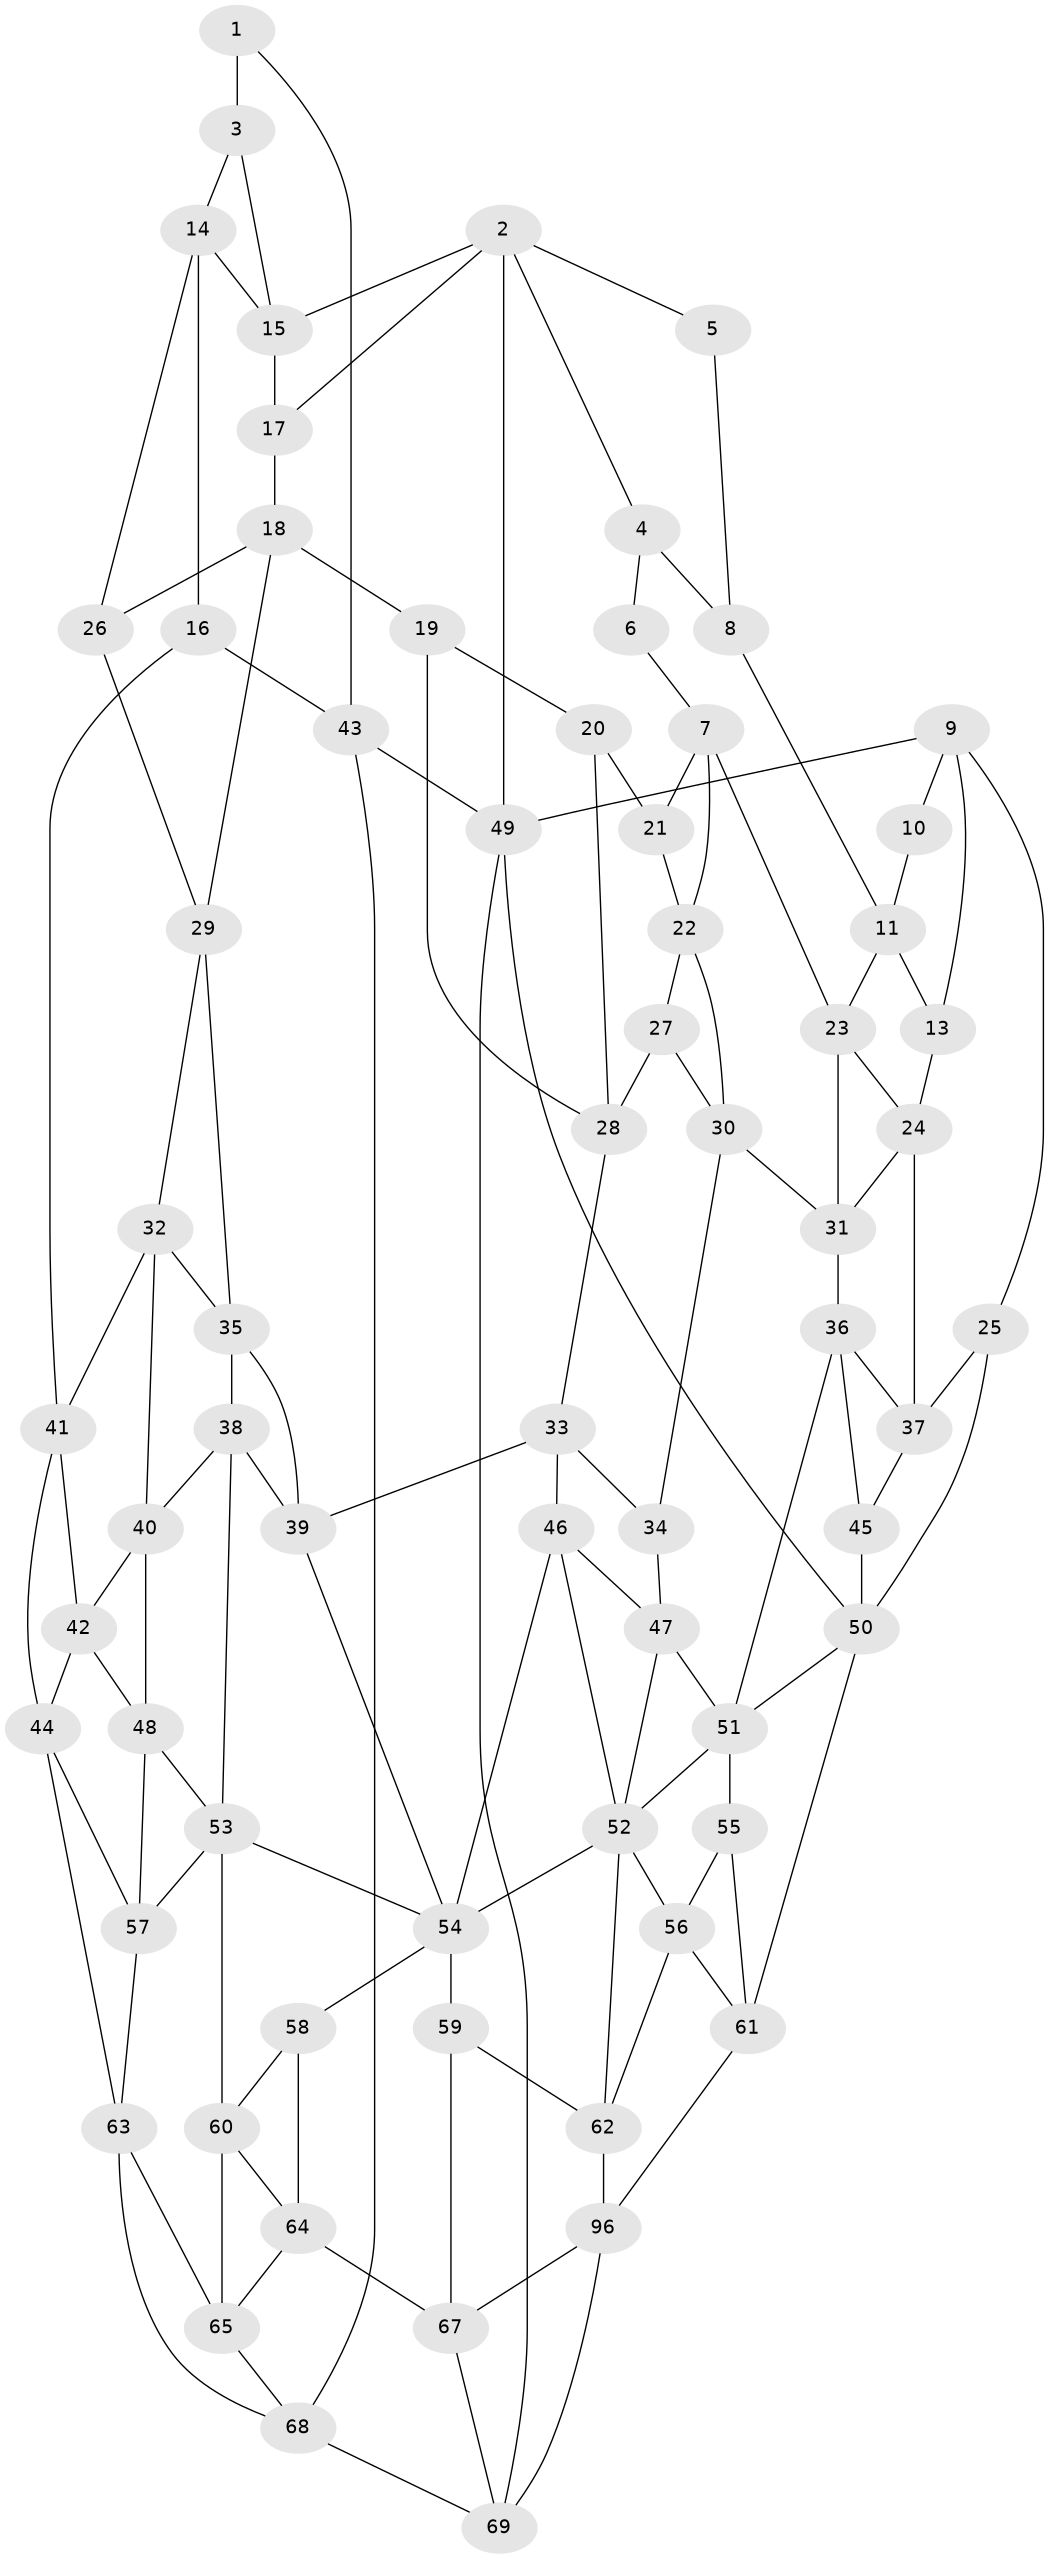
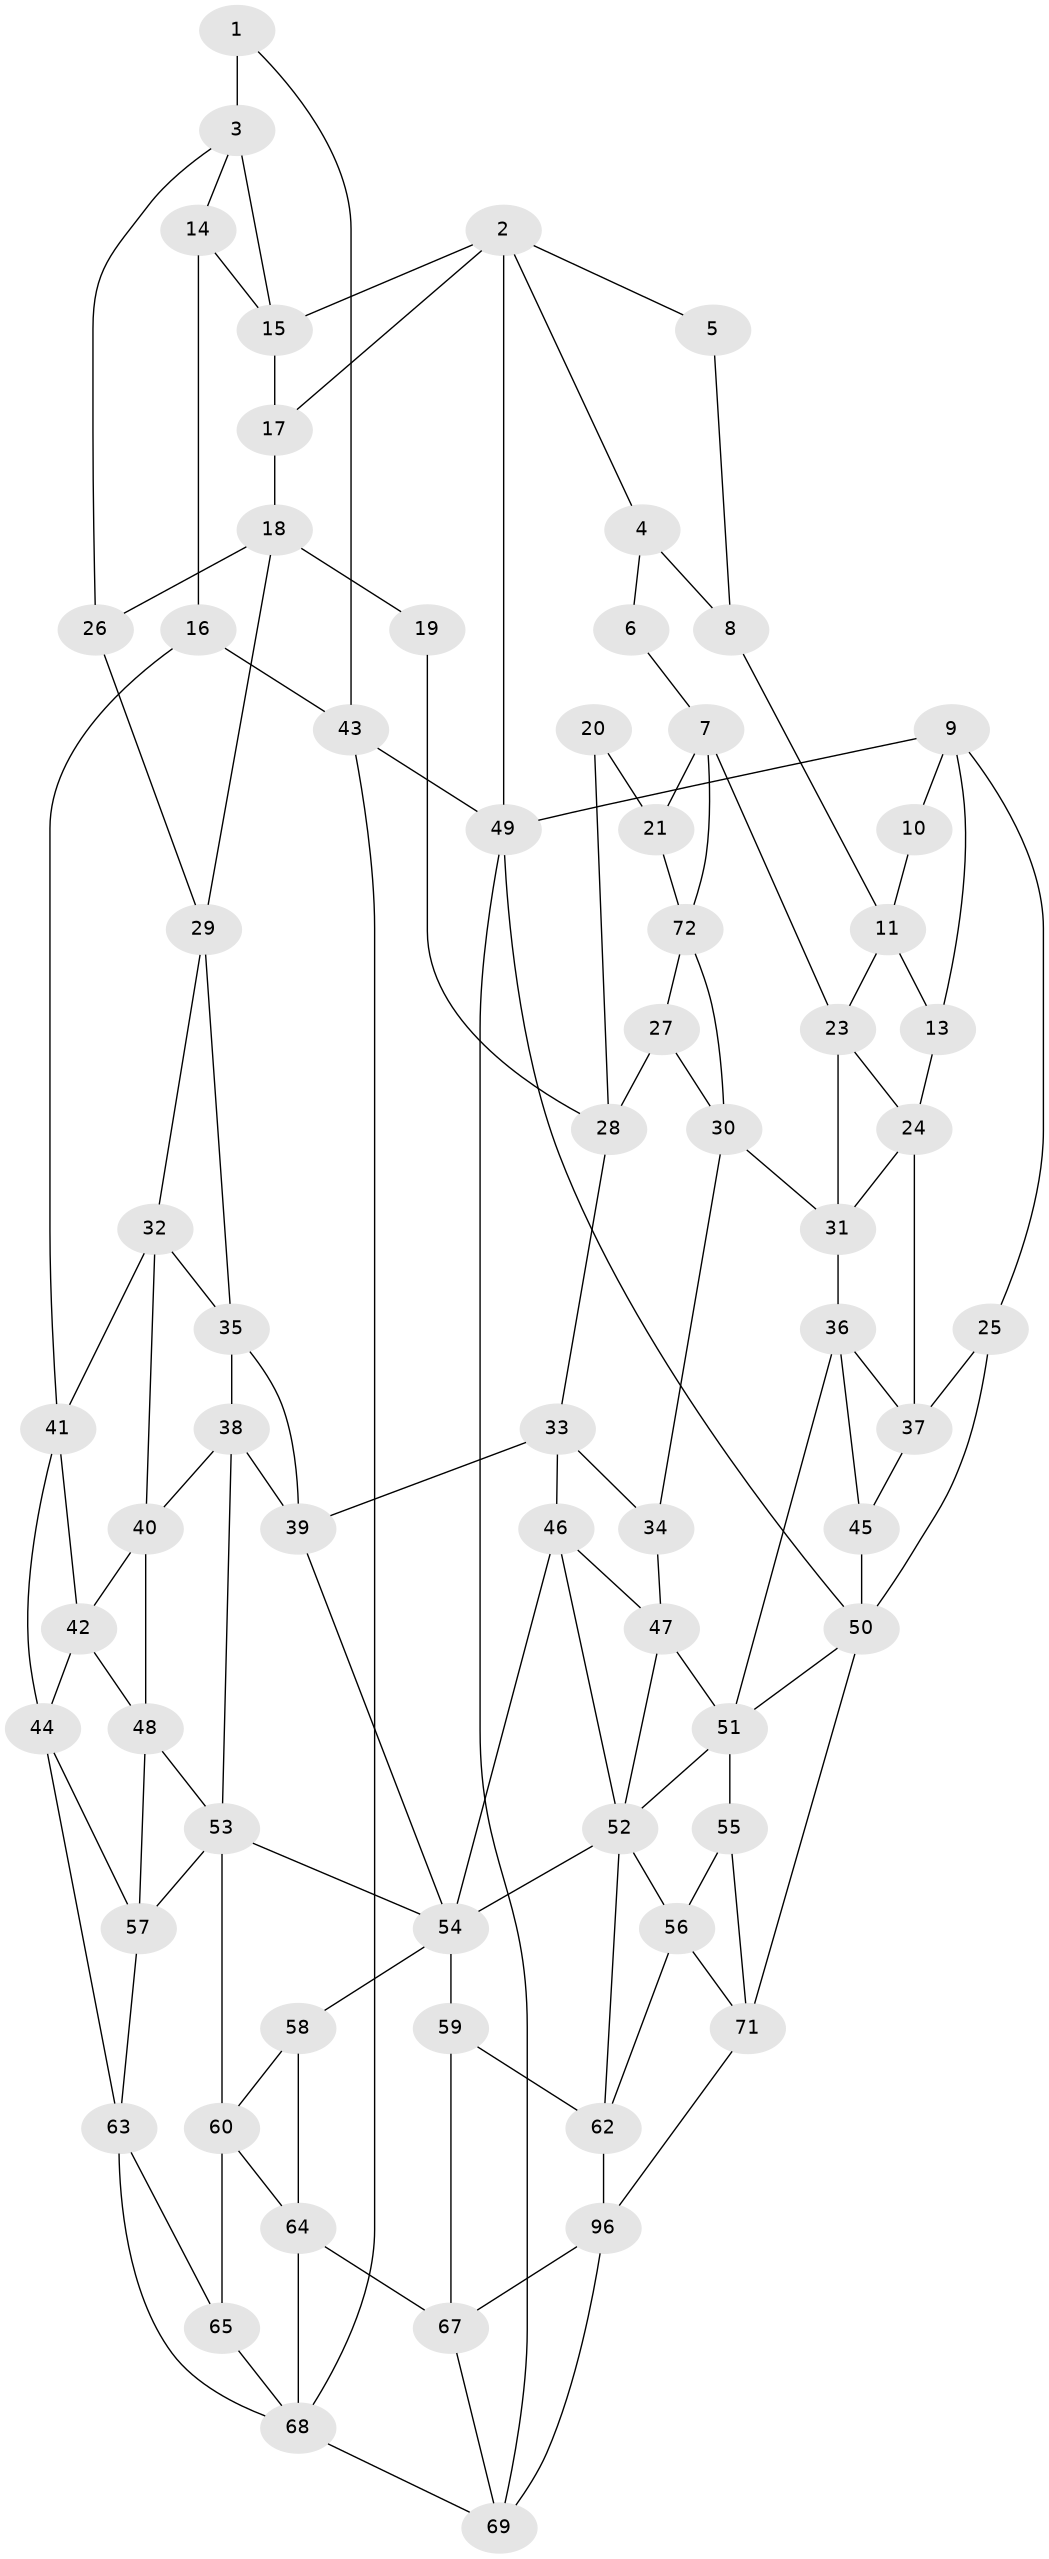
edge "14" -- "26": now "3" -- "26"
edge "19" -- "20": removed
node "22": label "22" -> "72"
node "61": label "61" -> "71"
edge "64" -- "65": now "64" -- "68"
